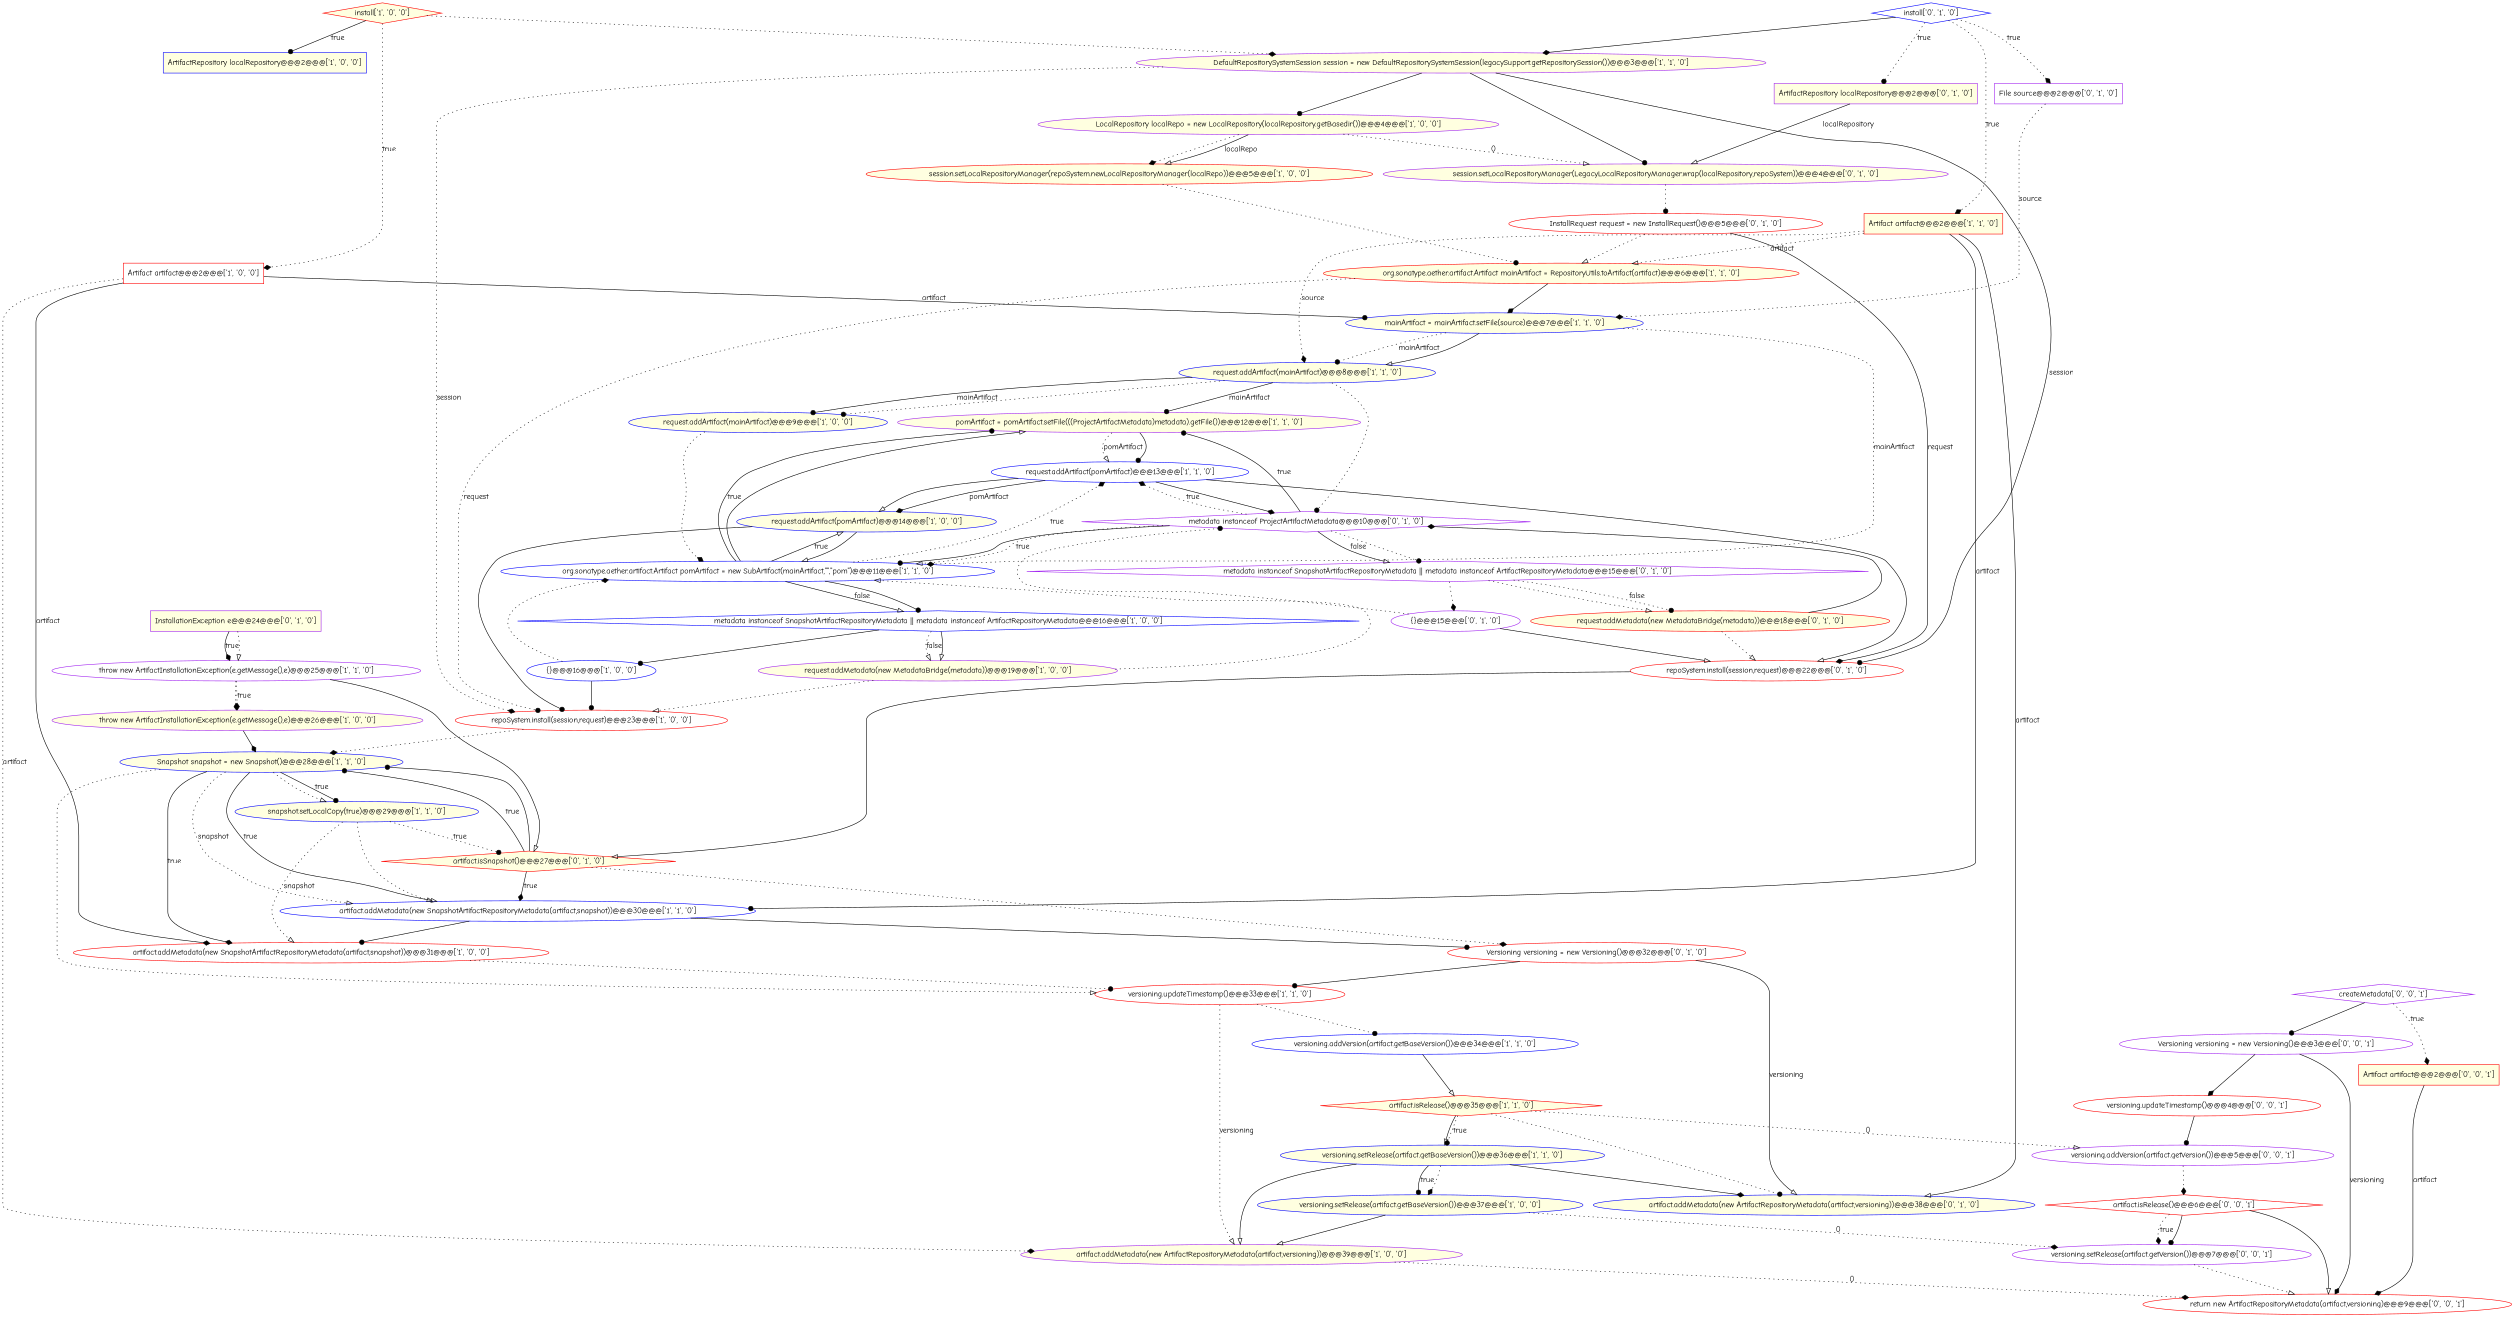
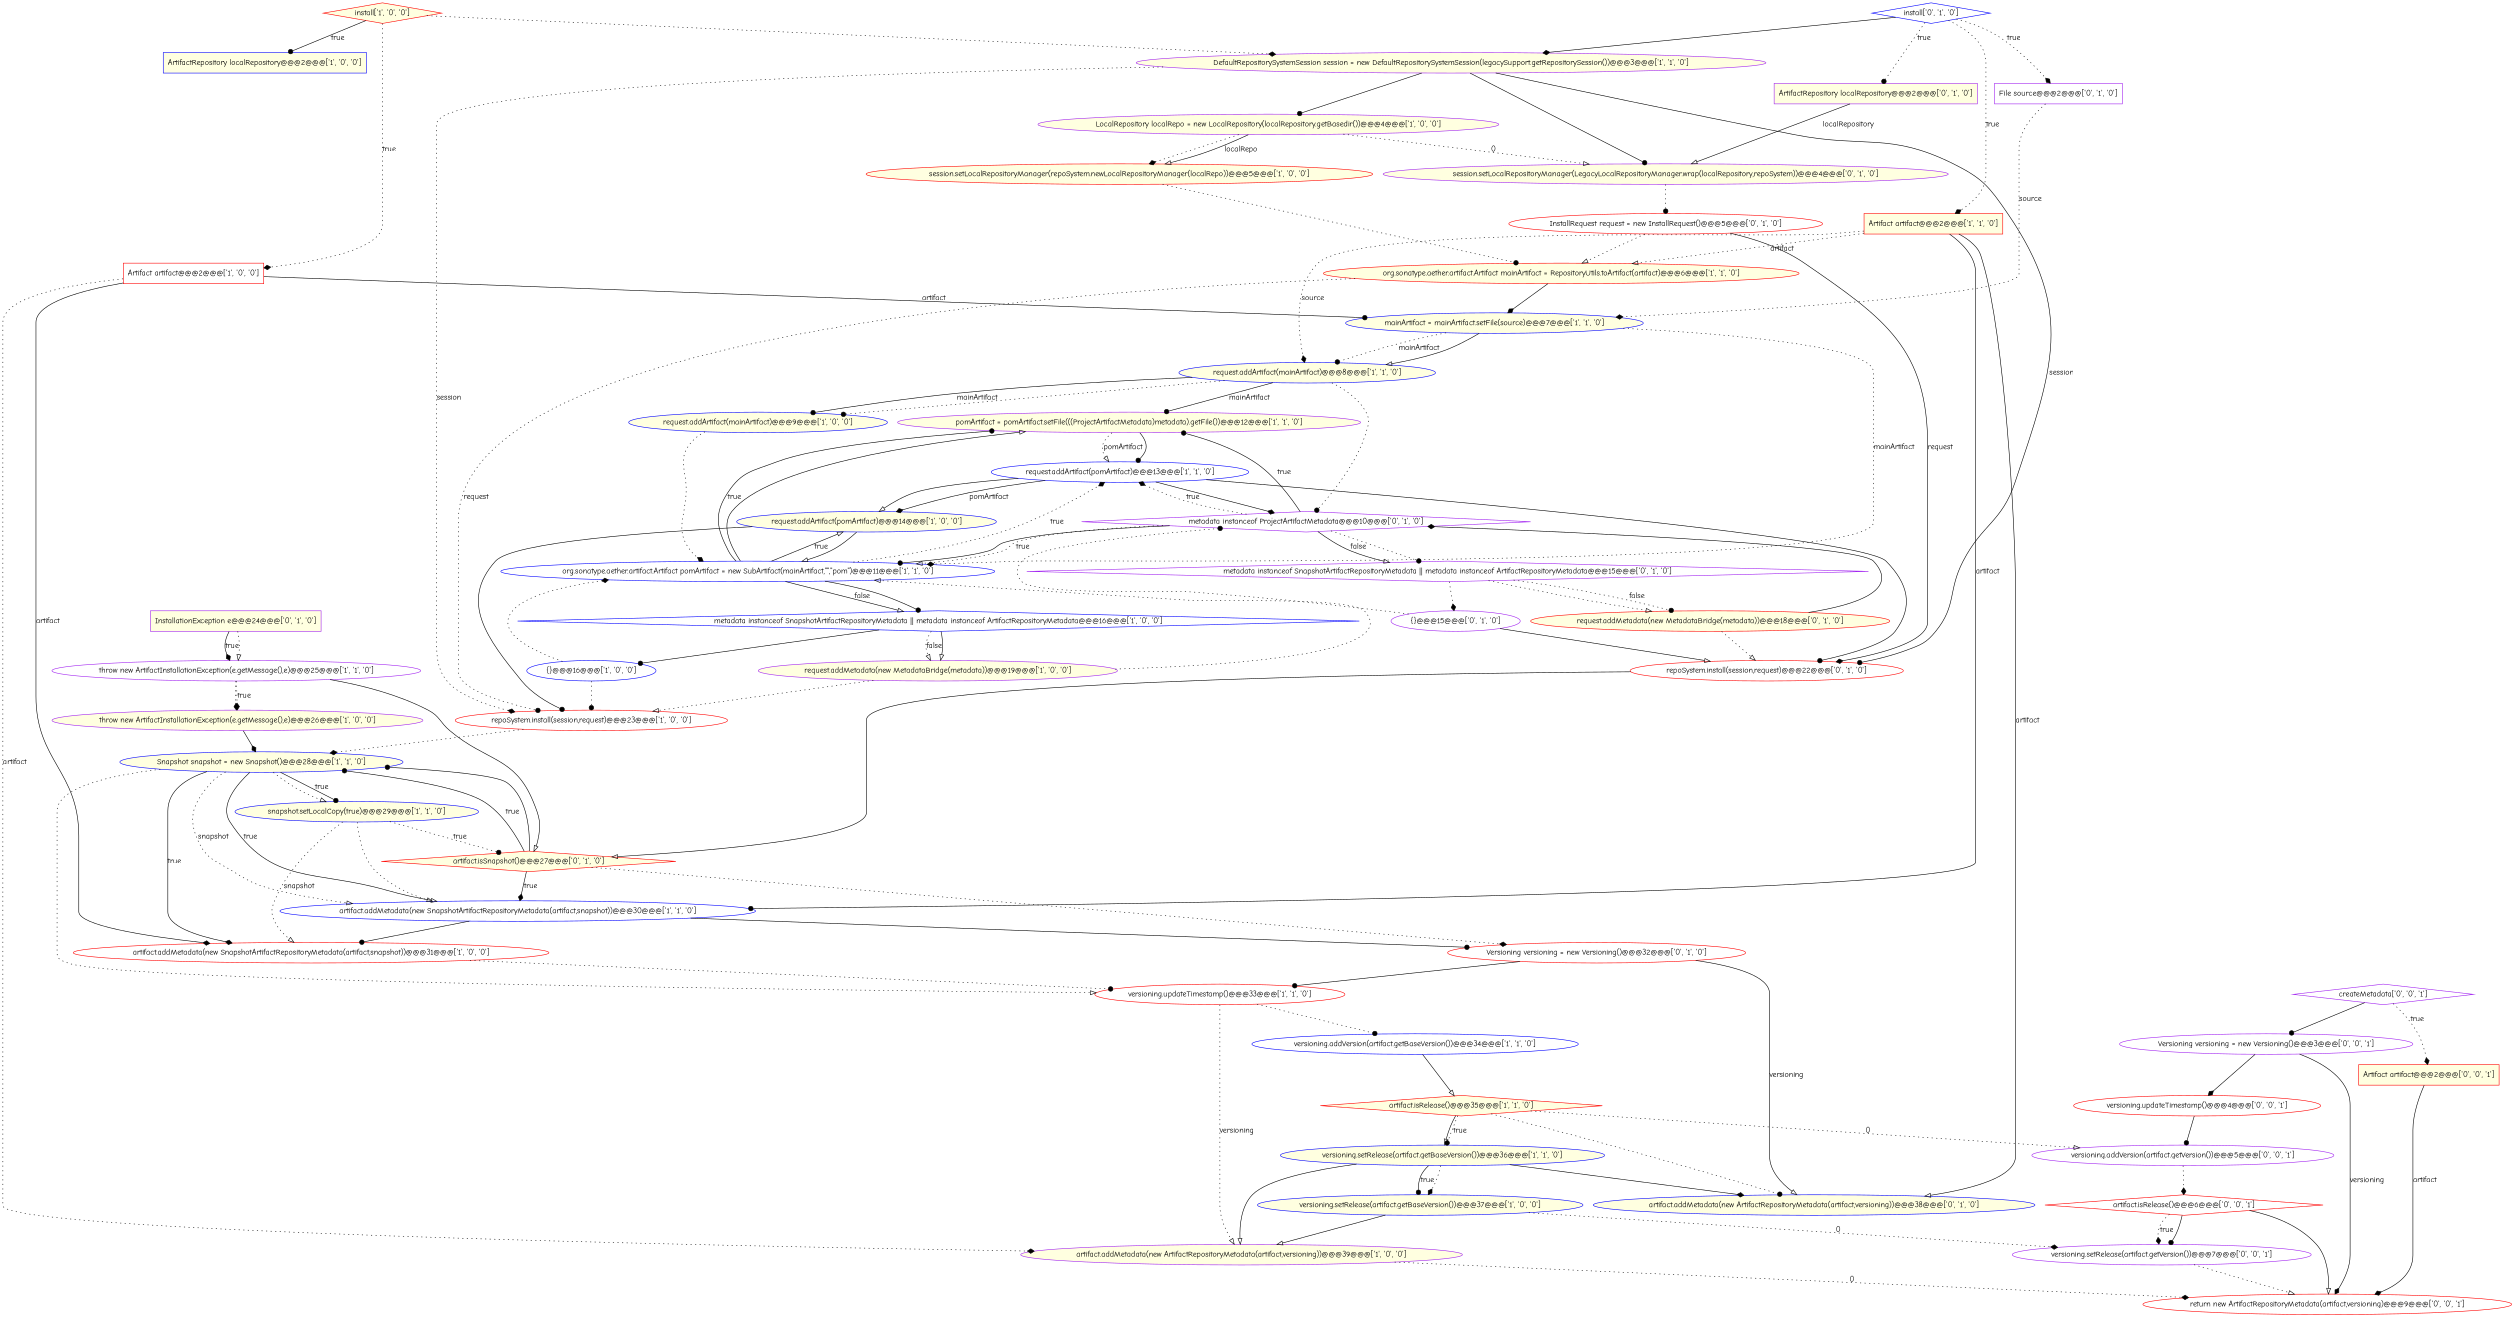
edge "request.addArtifact(pomArtifact)@@@13@@@['1', '1', '0']" -> "repoSystem.install(session,request)@@@22@@@['0', '1', '0']": arrowhead onormal -> dot
edge "{}@@@16@@@['1', '0', '0']" -> "repoSystem.install(session,request)@@@23@@@['1', '0', '0']": style solid -> dotted
